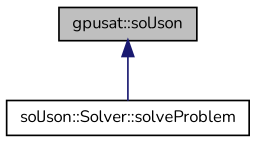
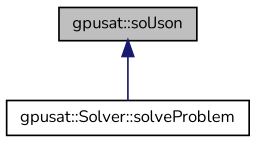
node "solJson::Solver::solveProblem": label "solJson::Solver::solveProblem" -> "gpusat::Solver::solveProblem"
